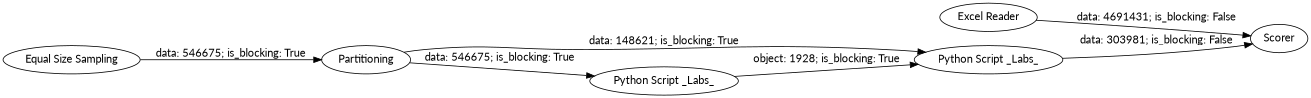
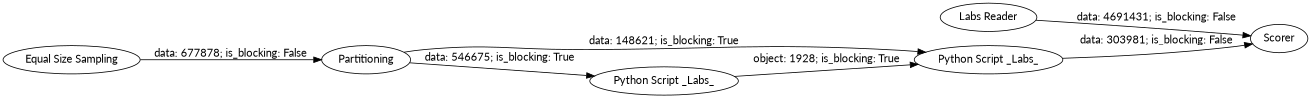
node "Excel Reader": label "Excel Reader" -> "Labs Reader"
edge "Equal Size Sampling" -> "Partitioning": label "data: 546675; is_blocking: True" -> "data: 677878; is_blocking: False"
